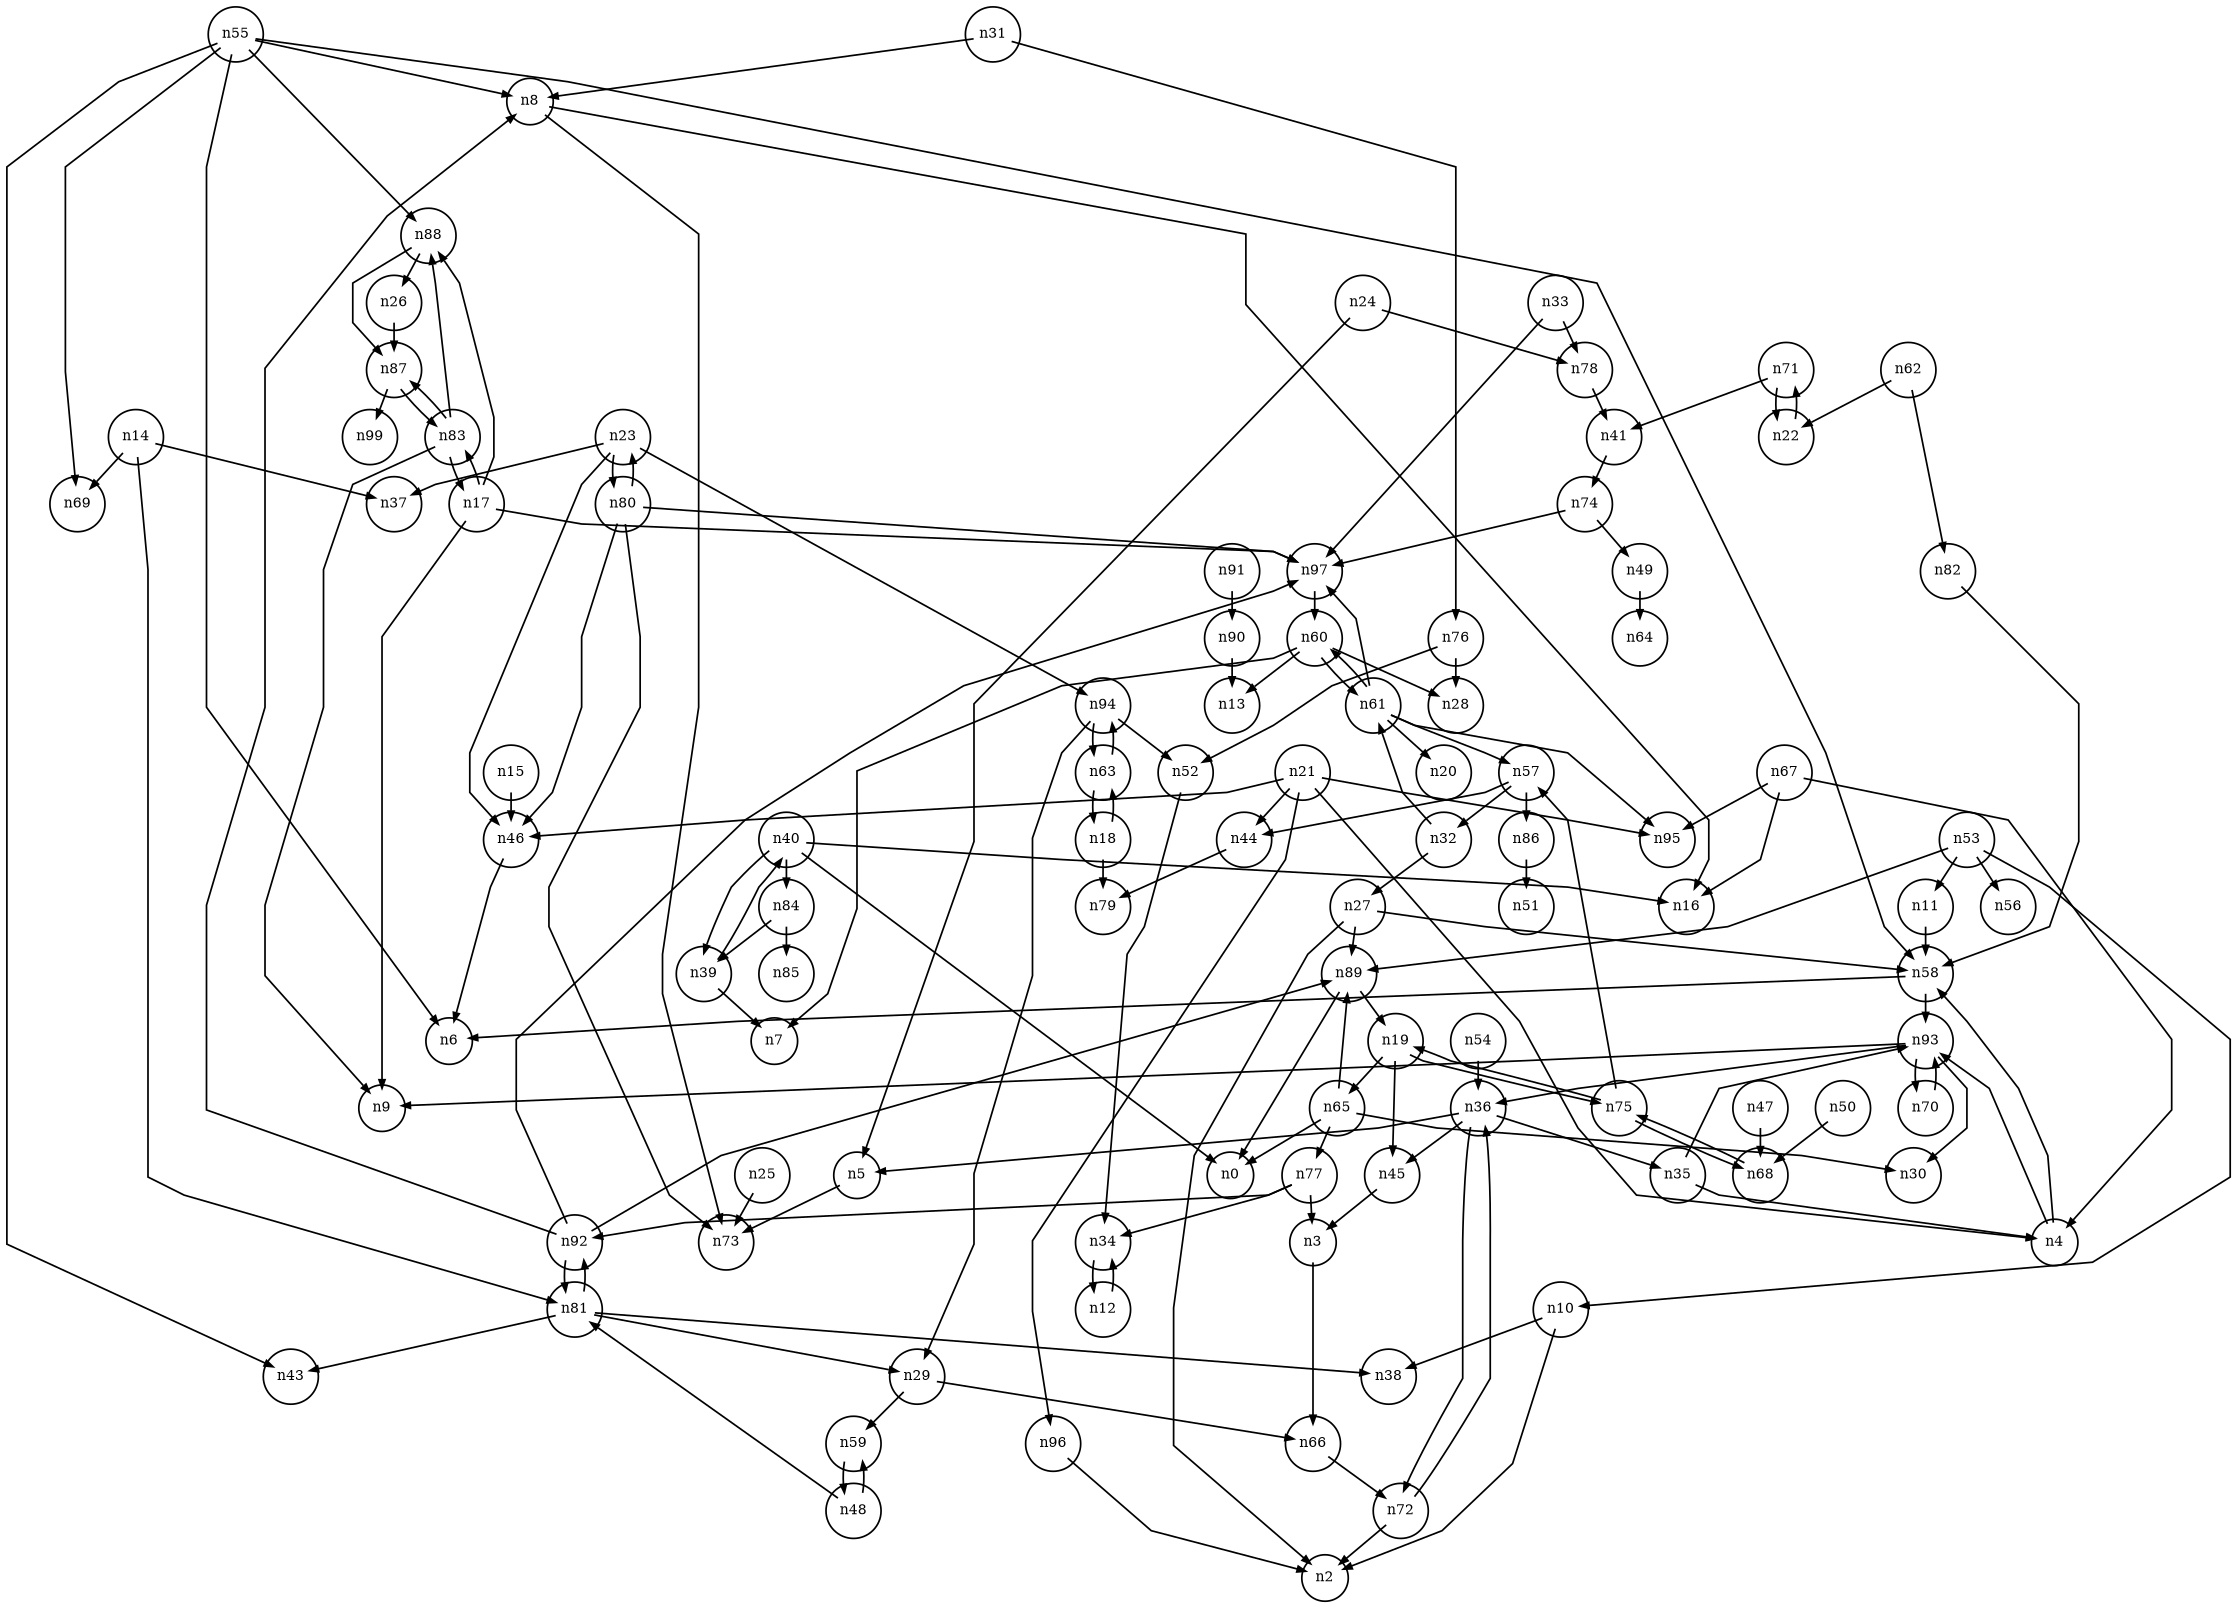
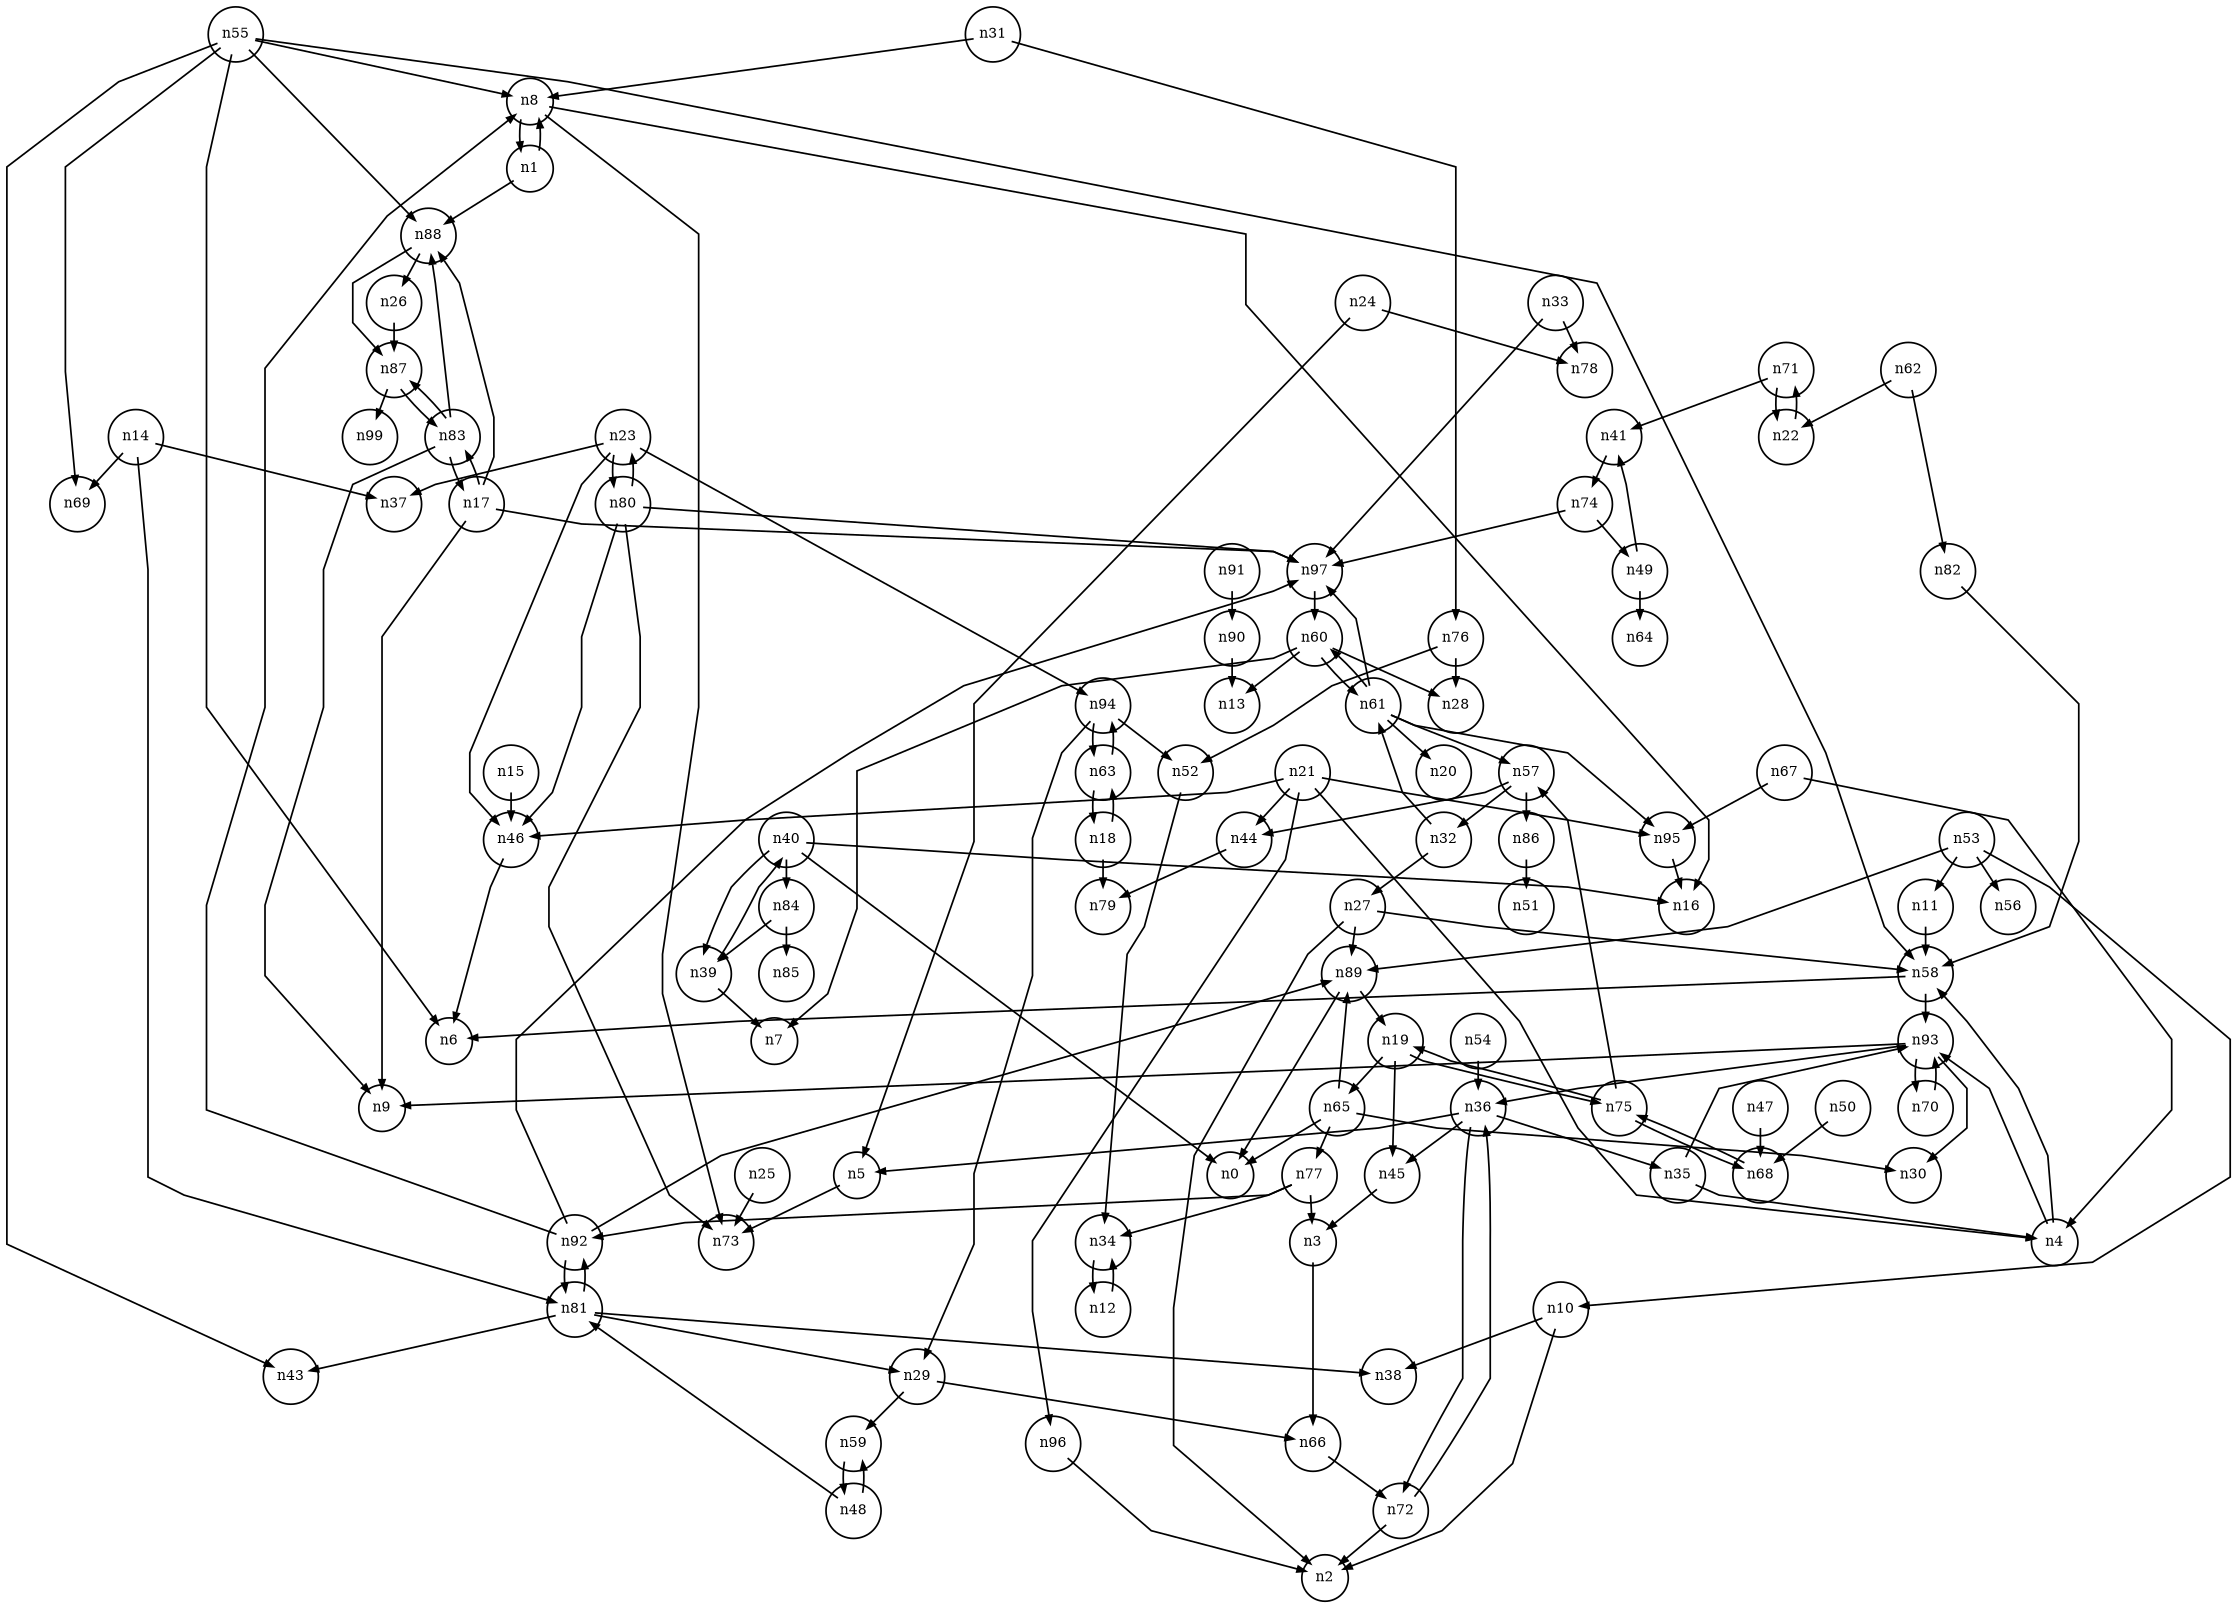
node "n1": added
edge "n78" -> "n41": now "n49" -> "n41"
edge "n67" -> "n16": now "n95" -> "n16"
